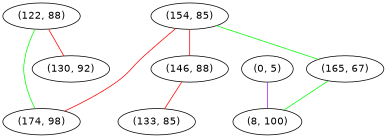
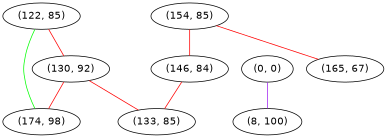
node "(122, 88)": label "(122, 88)" -> "(122, 85)"
edge "(154, 85)" -- "(165, 67)": color green -> red
node "(146, 88)": label "(146, 88)" -> "(146, 84)"
node "(0, 5)": label "(0, 5)" -> "(0, 0)"
edge "(154, 85)" -- "(174, 98)": now "(130, 92)" -- "(174, 98)"
edge "(130, 92)" -- "(133, 85)": added
edge "(165, 67)" -- "(8, 100)": removed
